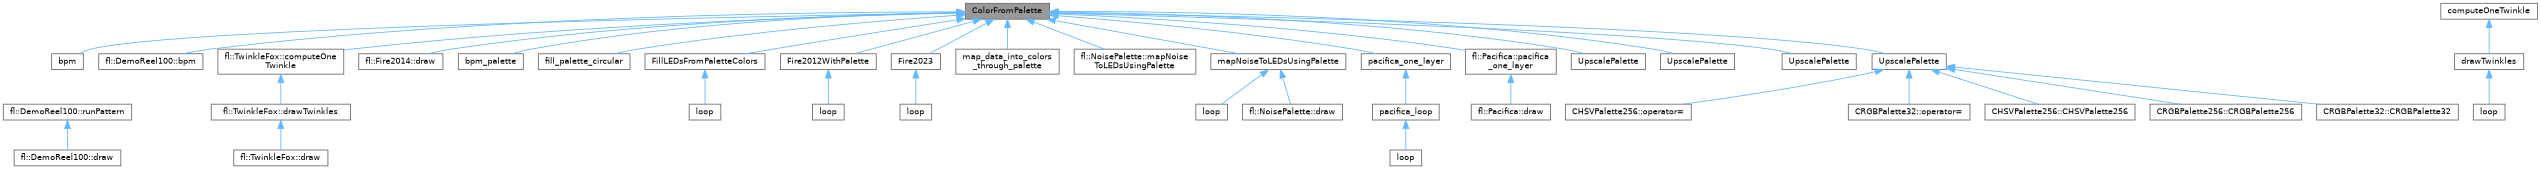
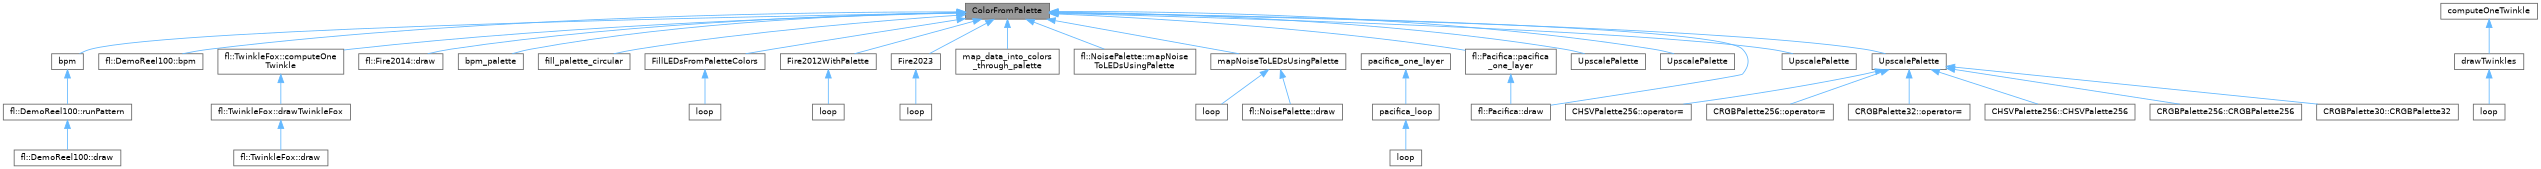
edge "pacifica_one_layer" -> "ColorFromPalette": now "fl::Pacifica::draw" -> "ColorFromPalette"
edge "fl::DemoReel100::runPattern" -> "bpm": added
node "fl::TwinkleFox::drawTwinkles": label "fl::TwinkleFox::drawTwinkles" -> "fl::TwinkleFox::drawTwinkleFox"
node "CRGBPalette256::operator=": added
node "CRGBPalette32::CRGBPalette32": label "CRGBPalette32::CRGBPalette32" -> "CRGBPalette30::CRGBPalette32"
